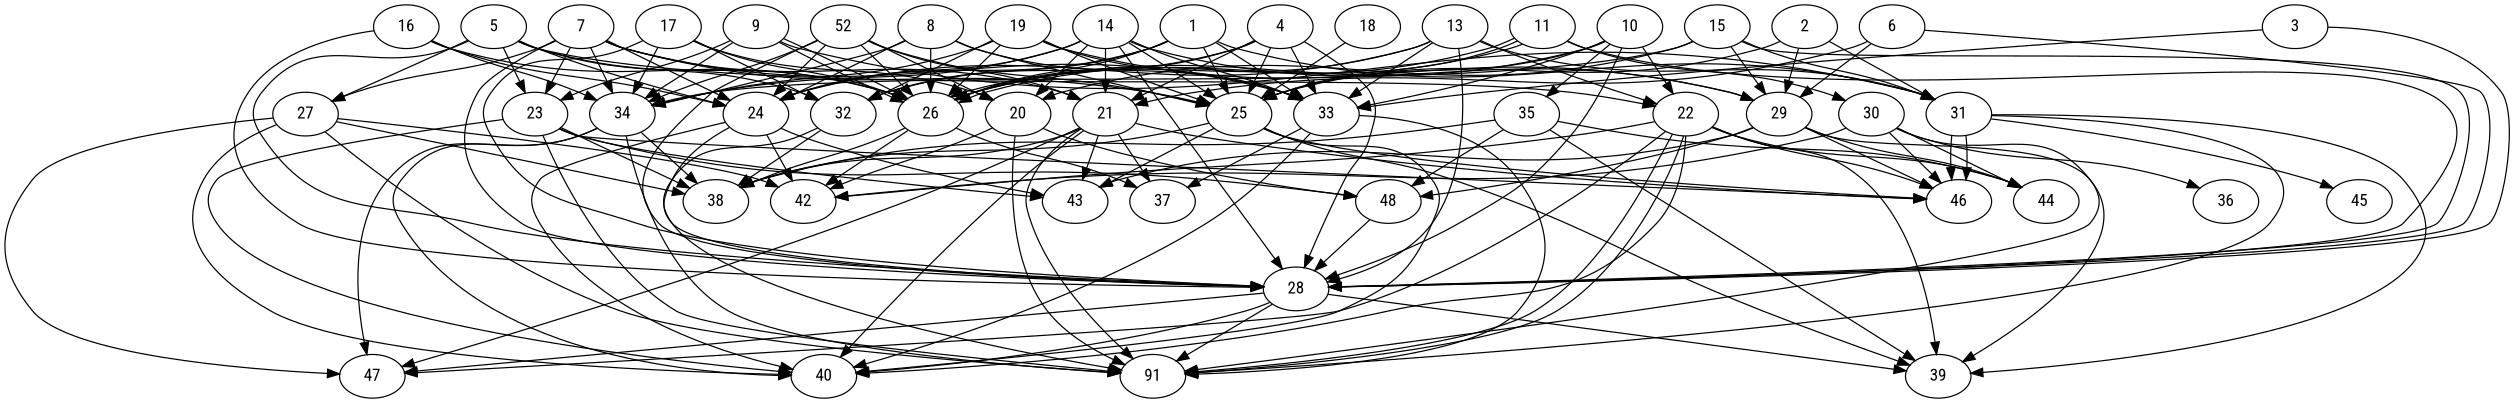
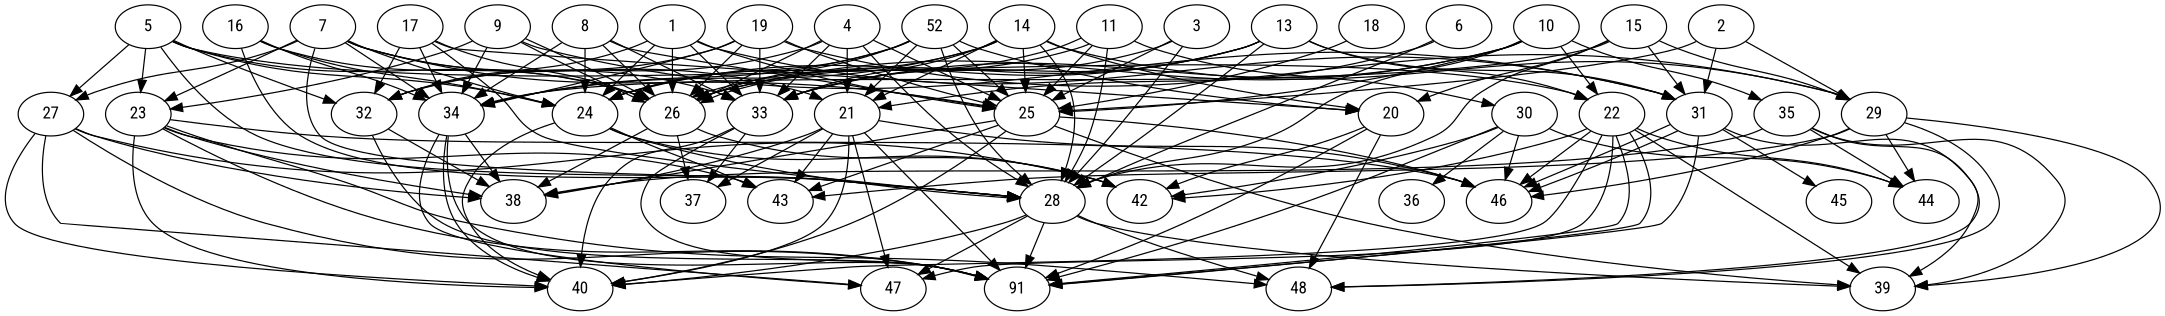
edge "6" -> "29": removed
edge "3" -> "25": added
edge "48" -> "28": reversed
